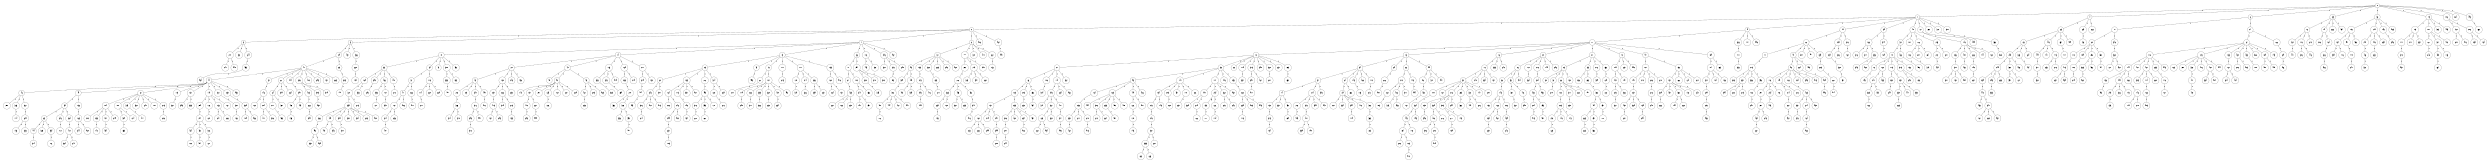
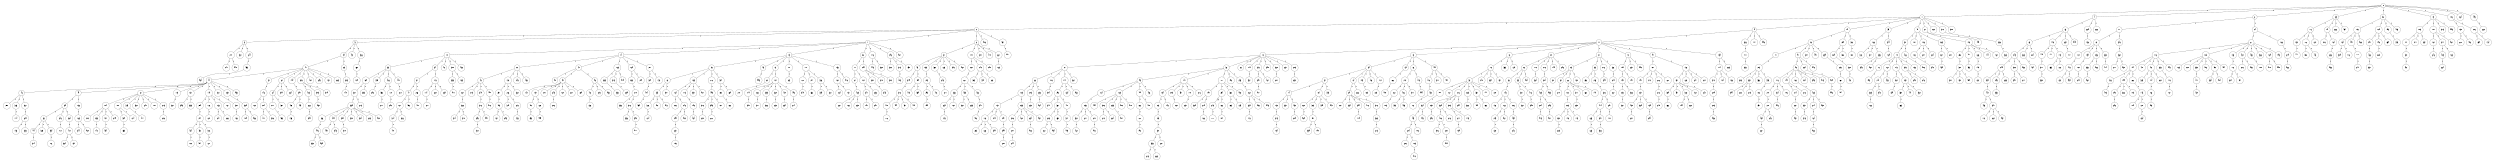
node "674": added
node "834": added
